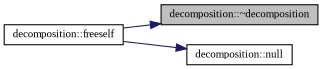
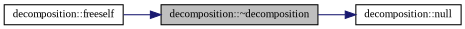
edge "decomposition::freeself" -> "decomposition::null": now "decomposition::~decomposition" -> "decomposition::null"
